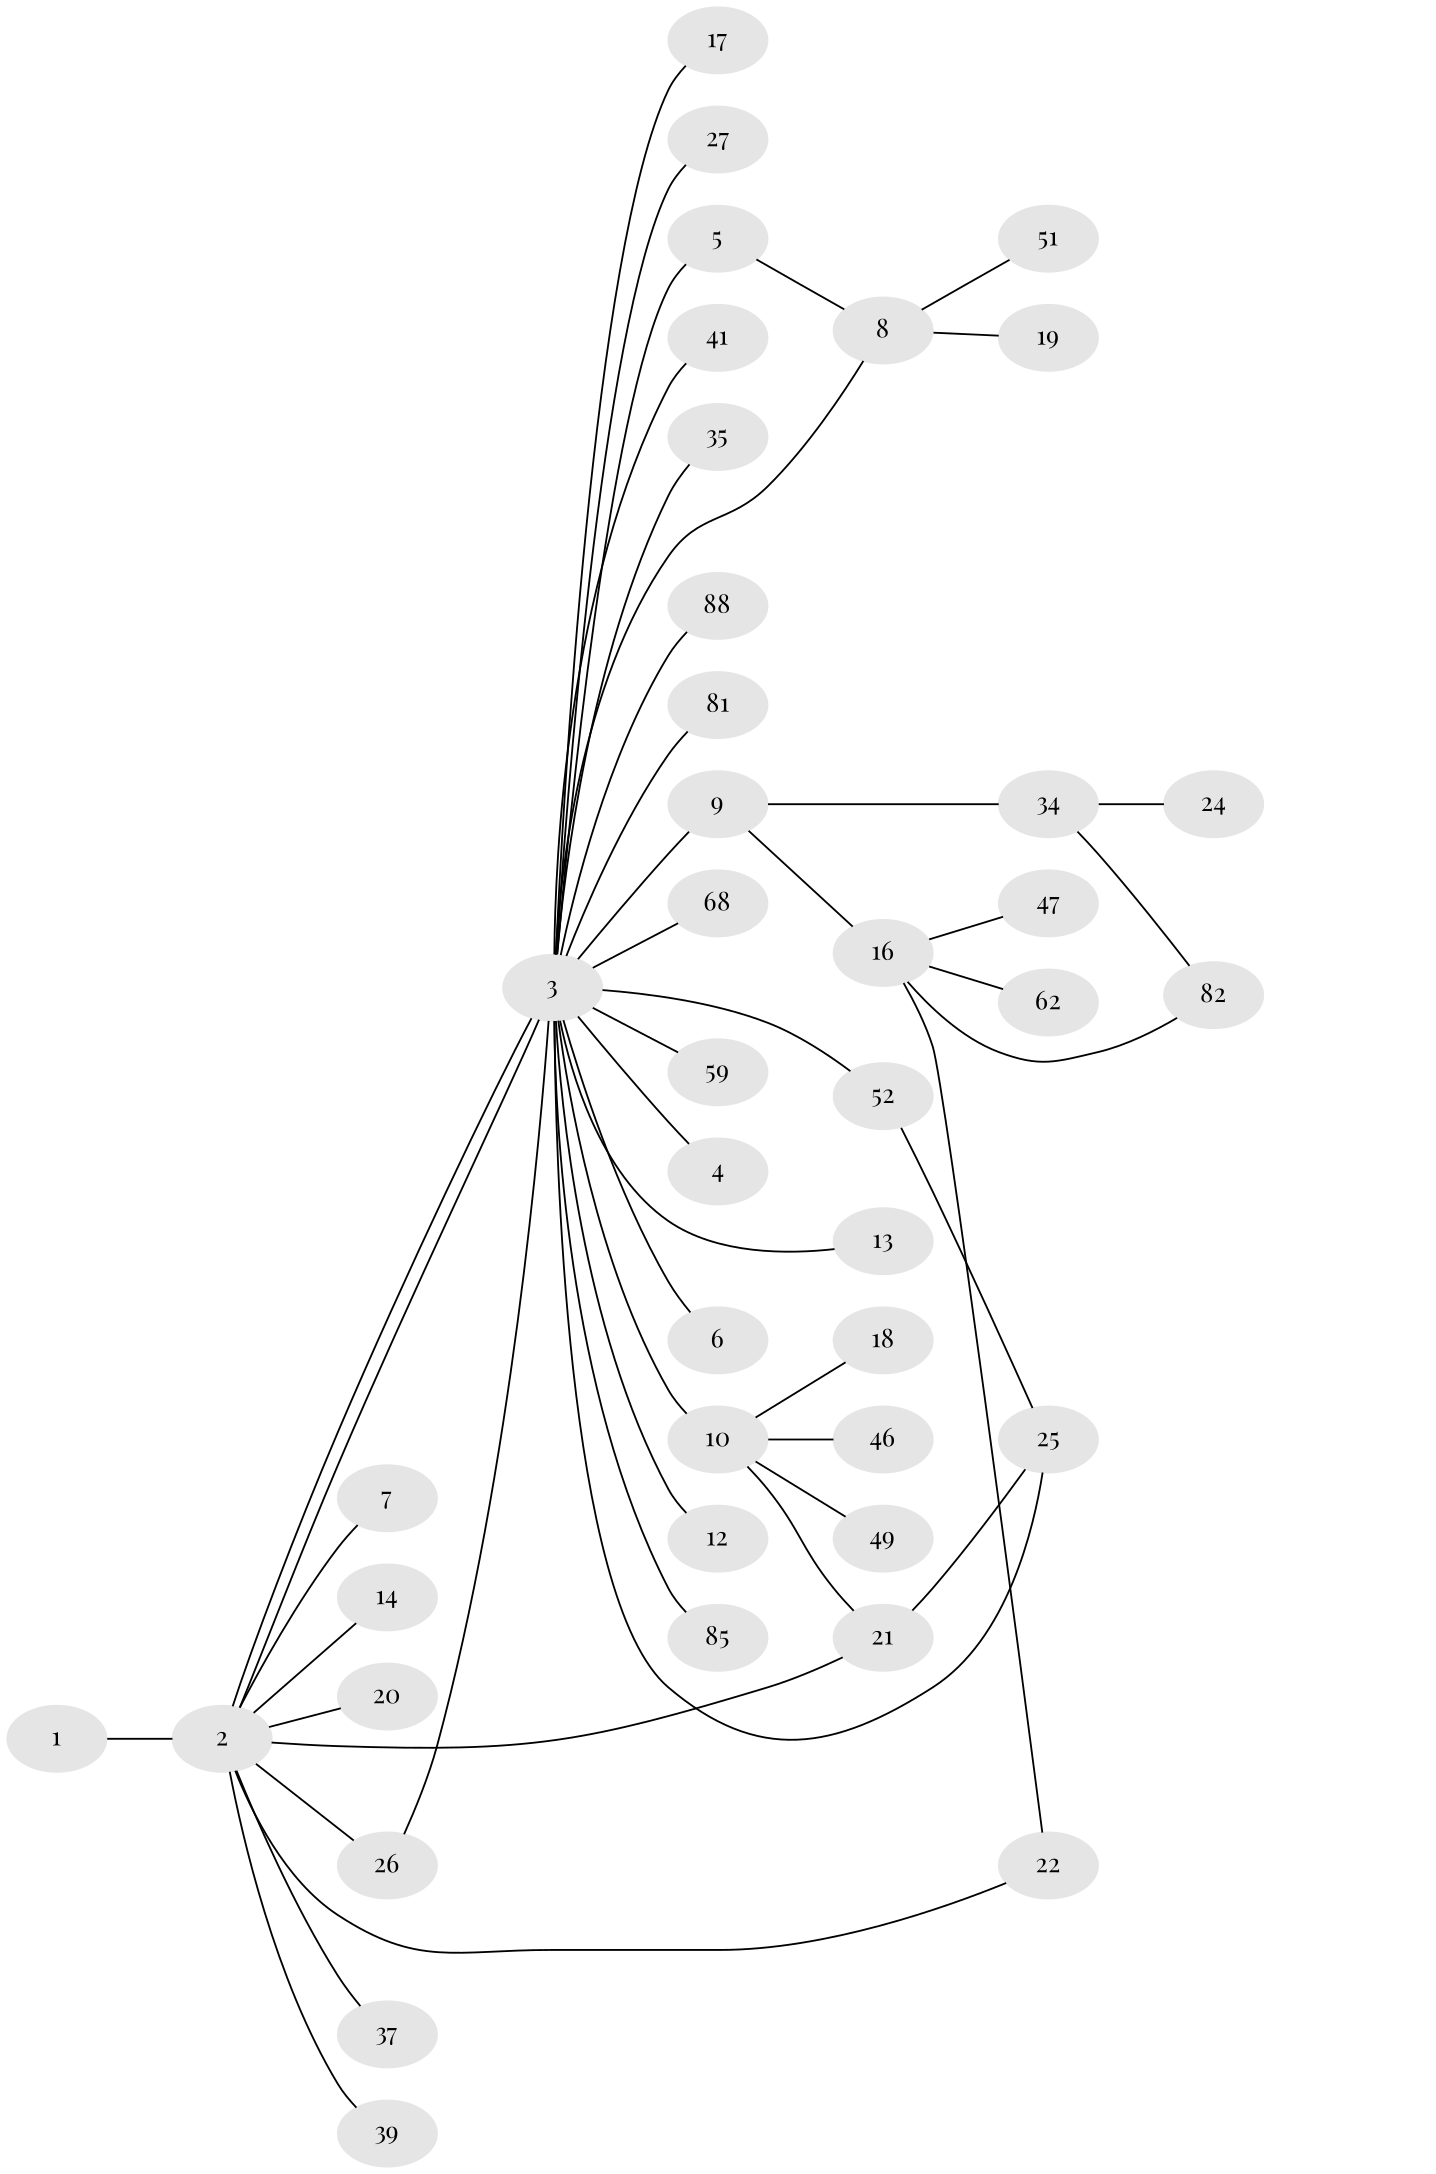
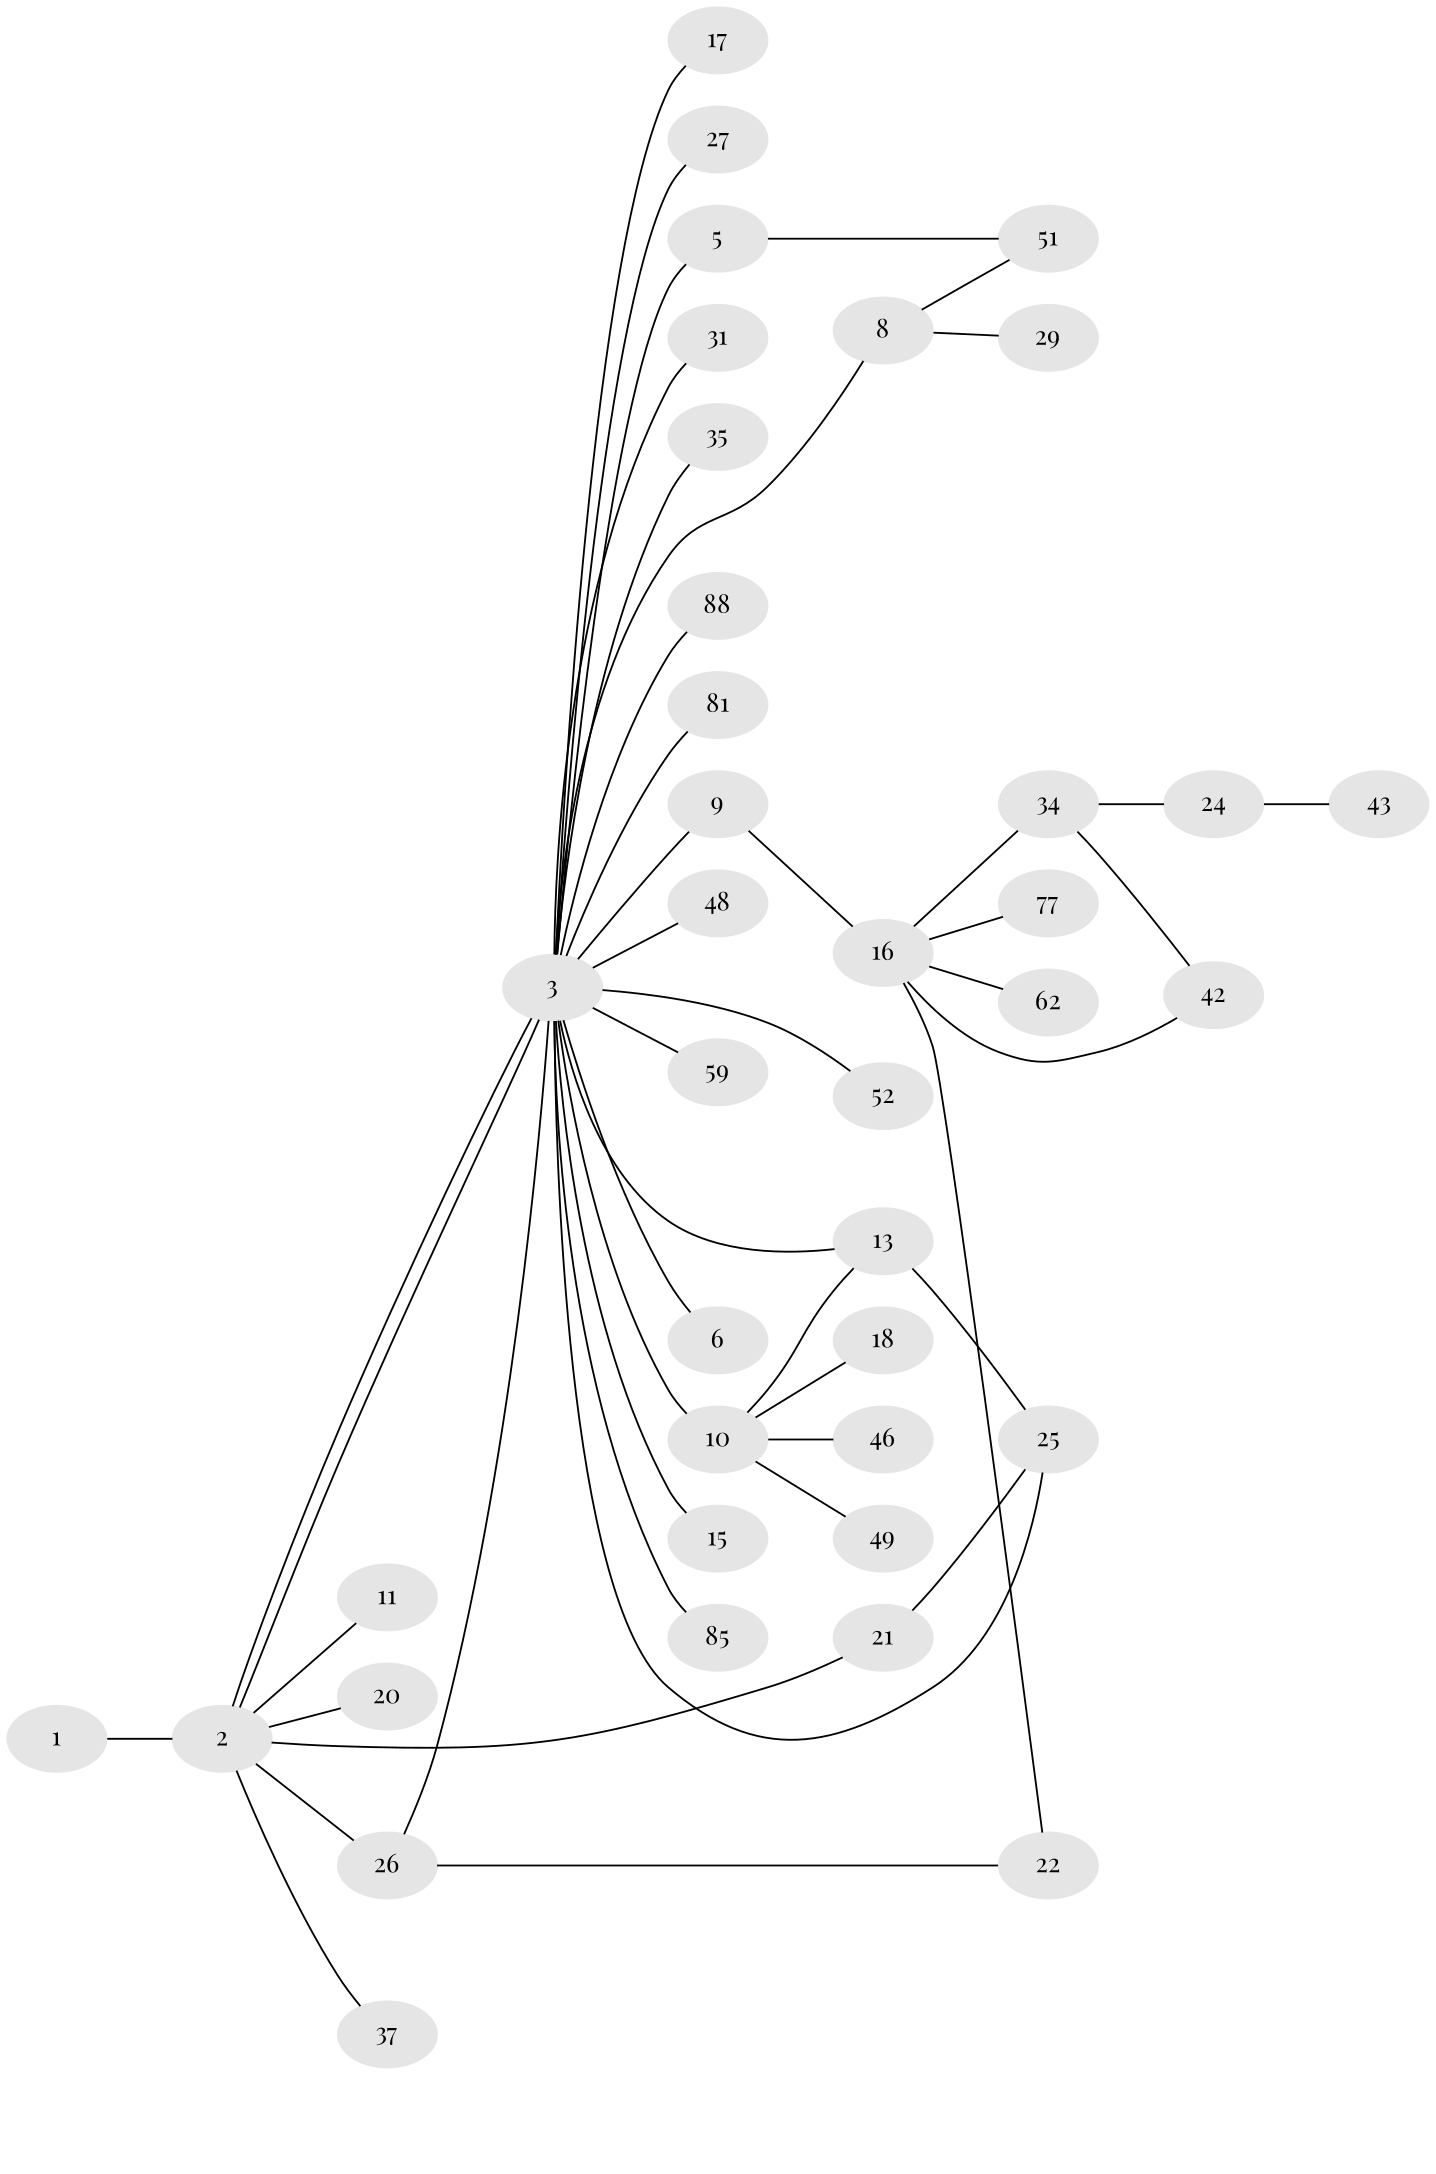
edge "5" -- "8": now "5" -- "51"
node "41": label "41" -> "31"
node "19": label "19" -> "29"
edge "9" -- "34": now "16" -- "34"
node "43": added
node "68": label "68" -> "48"
node "47": label "47" -> "77"
node "82": label "82" -> "42"
node "4": removed
edge "52" -- "25": now "13" -- "25"
node "7": removed
node "12": label "12" -> "15"
edge "10" -- "21": now "10" -- "13"
node "14": label "14" -> "11"
edge "2" -- "22": now "26" -- "22"
node "39": removed
